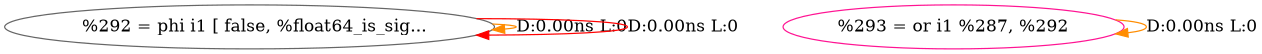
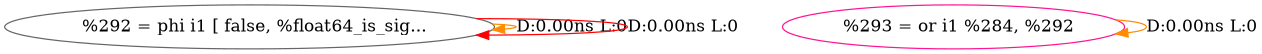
node "%293 = or i1 %287, %292": label "%293 = or i1 %287, %292" -> "%293 = or i1 %284, %292"
